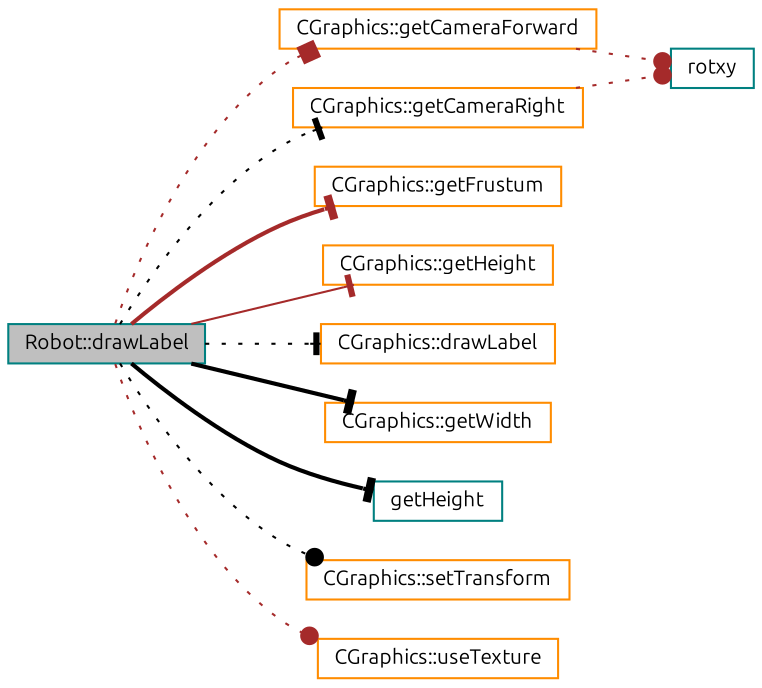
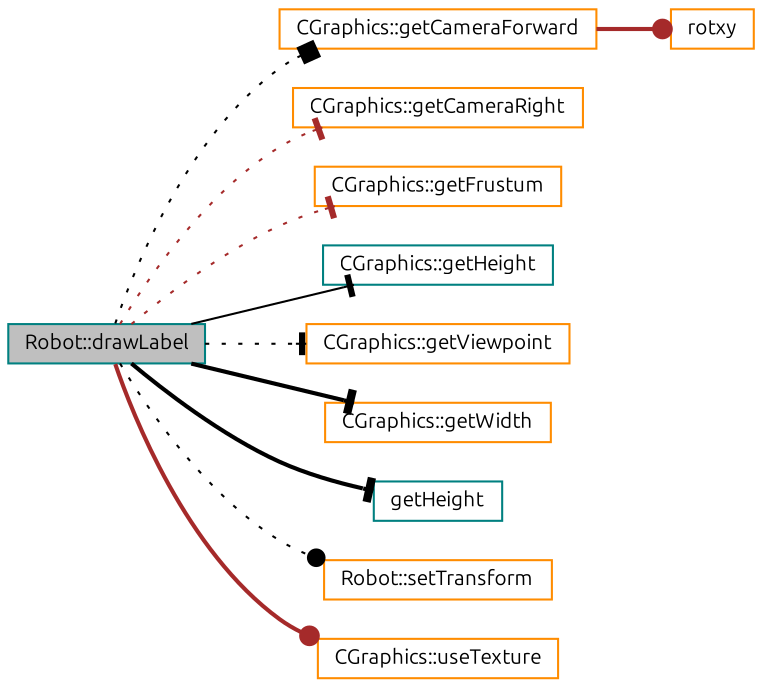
edge "CGraphics::getCameraForward" -> "rotxy": style dotted -> bold
node "rotxy": color teal -> darkorange
edge "CGraphics::getCameraRight" -> "rotxy": removed
edge "Robot::drawLabel" -> "CGraphics::getCameraForward": color brown -> black
edge "Robot::drawLabel" -> "CGraphics::getCameraRight": color black -> brown
edge "Robot::drawLabel" -> "CGraphics::getFrustum": style bold -> dotted
node "CGraphics::getHeight": color darkorange -> teal
edge "Robot::drawLabel" -> "CGraphics::getHeight": color brown -> black
node "CGraphics::drawLabel": label "CGraphics::drawLabel" -> "CGraphics::getViewpoint"
edge "Robot::drawLabel" -> "CGraphics::useTexture": style dotted -> bold
node "CGraphics::setTransform": label "CGraphics::setTransform" -> "Robot::setTransform"
